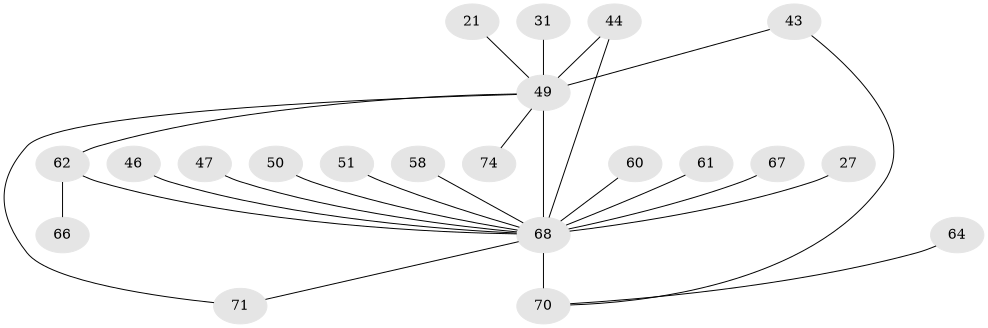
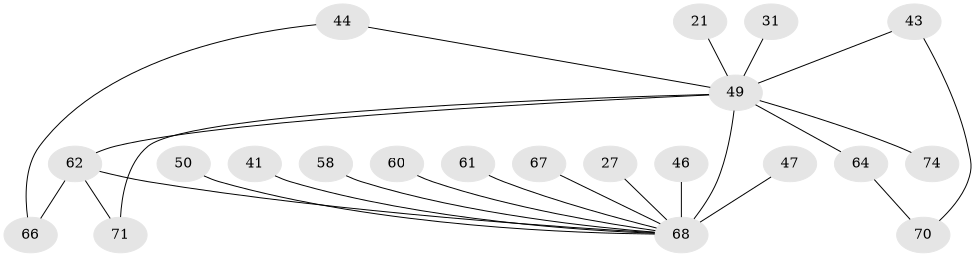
edge "44" -- "68": now "44" -- "66"
edge "49" -- "64": added
node "51": label "51" -> "41"
edge "68" -- "71": now "62" -- "71"
edge "68" -- "70": removed
